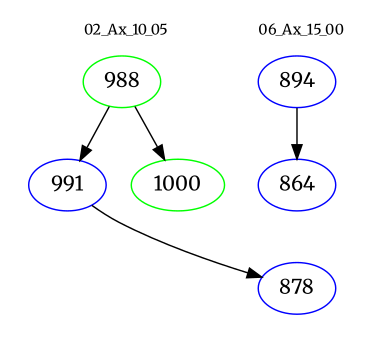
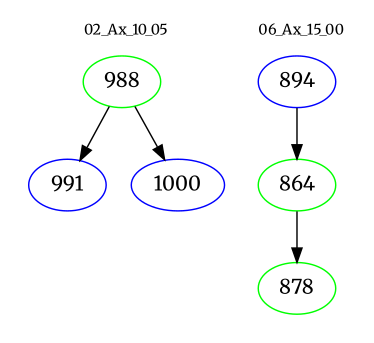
node "1000": color green -> blue
node "864": color blue -> green
edge "991" -> "878": now "864" -> "878"
node "878": color blue -> green
